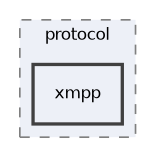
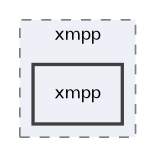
cluster "protocol": label "protocol" -> "xmpp"
